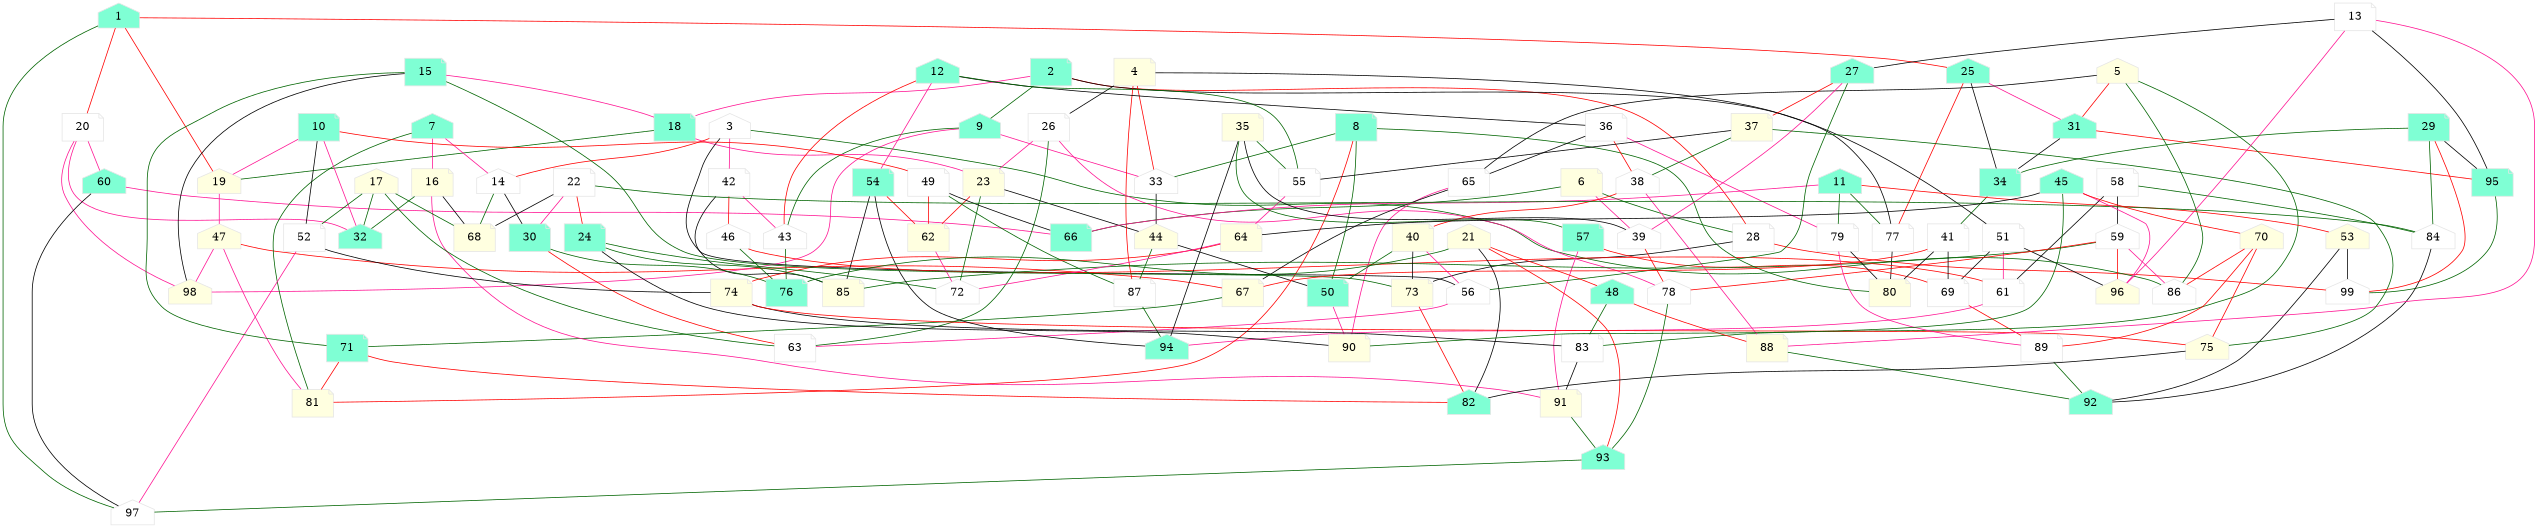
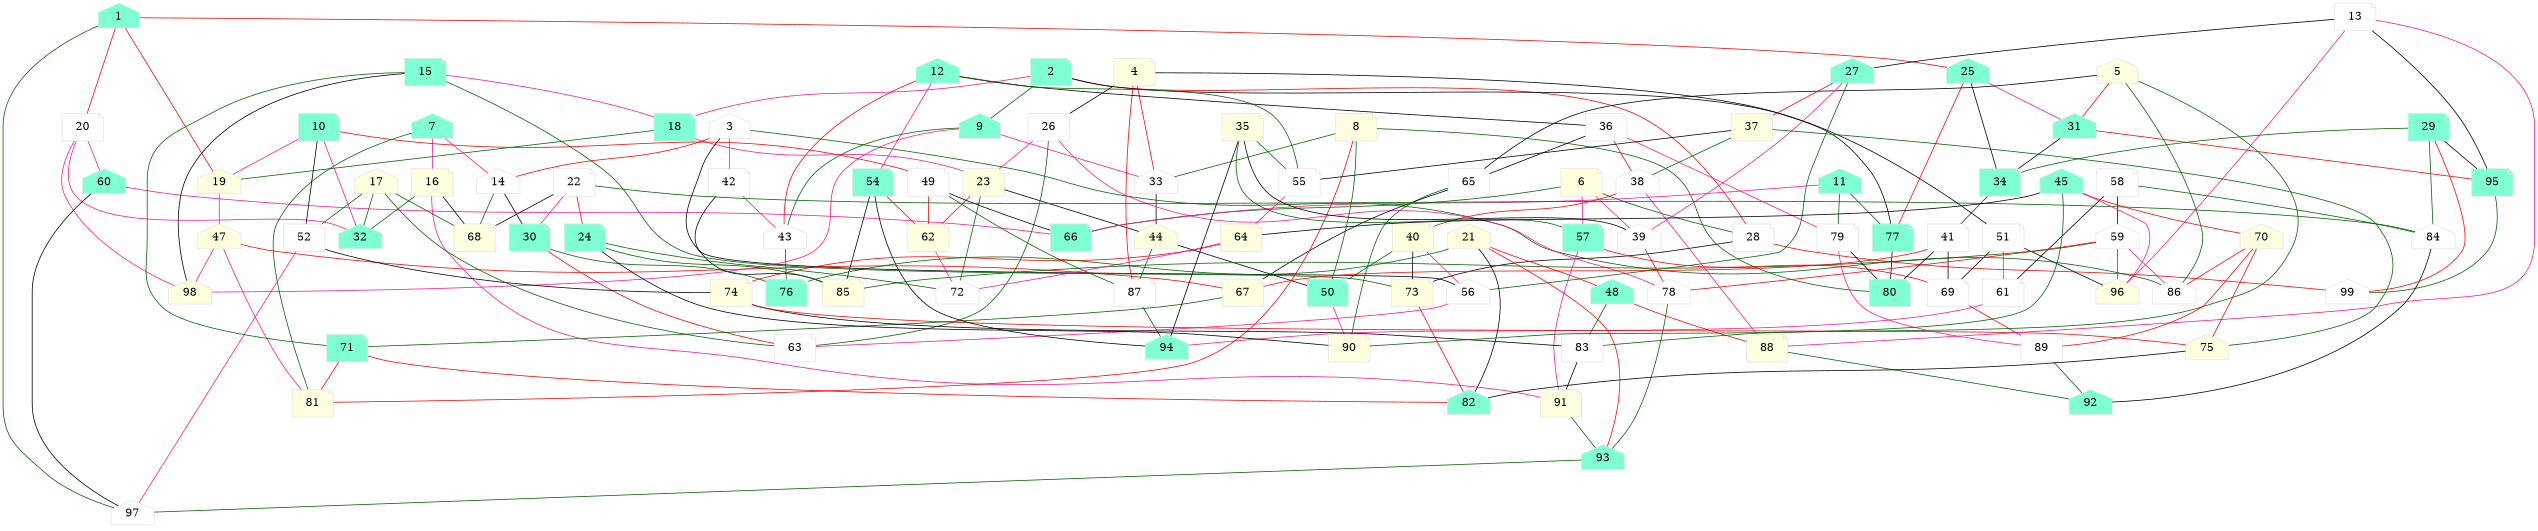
node "8": fillcolor aquamarine -> lightyellow
edge "6" -- "57": added
node "46": removed
node "77": fillcolor white -> aquamarine
node "53": removed
edge "65" -- "90": color deeppink -> darkgreen
node "80": fillcolor lightyellow -> aquamarine
